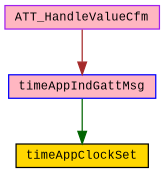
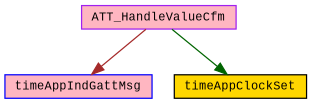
edge "timeAppIndGattMsg" -> "timeAppClockSet": now "ATT_HandleValueCfm" -> "timeAppClockSet"
